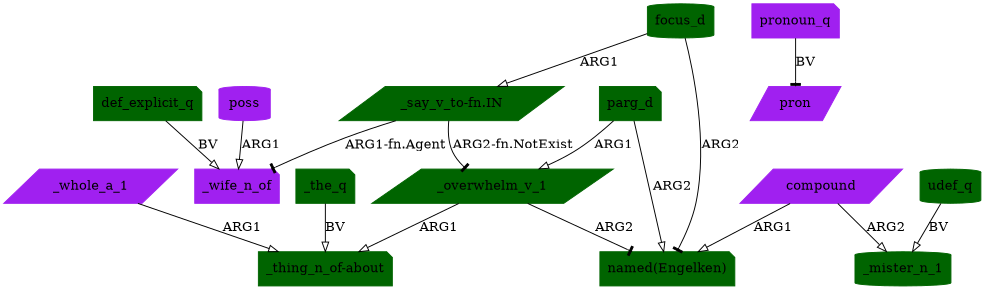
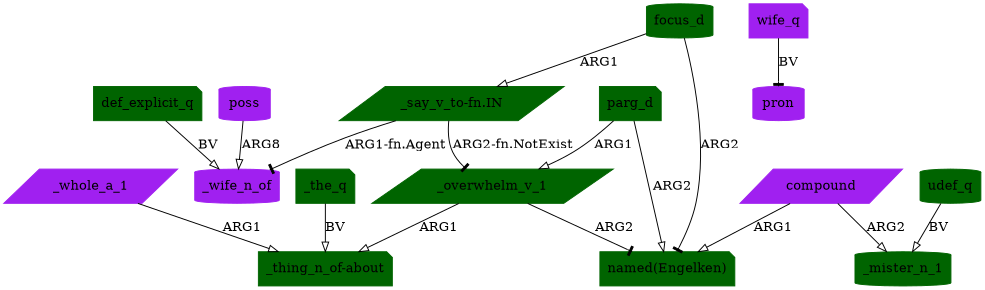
node "pronoun_q": label "pronoun_q" -> "wife_q"
node "pron": shape parallelogram -> cylinder
edge "poss" -> "_wife_n_of": label "ARG1" -> "ARG8"
node "_wife_n_of": shape note -> cylinder
